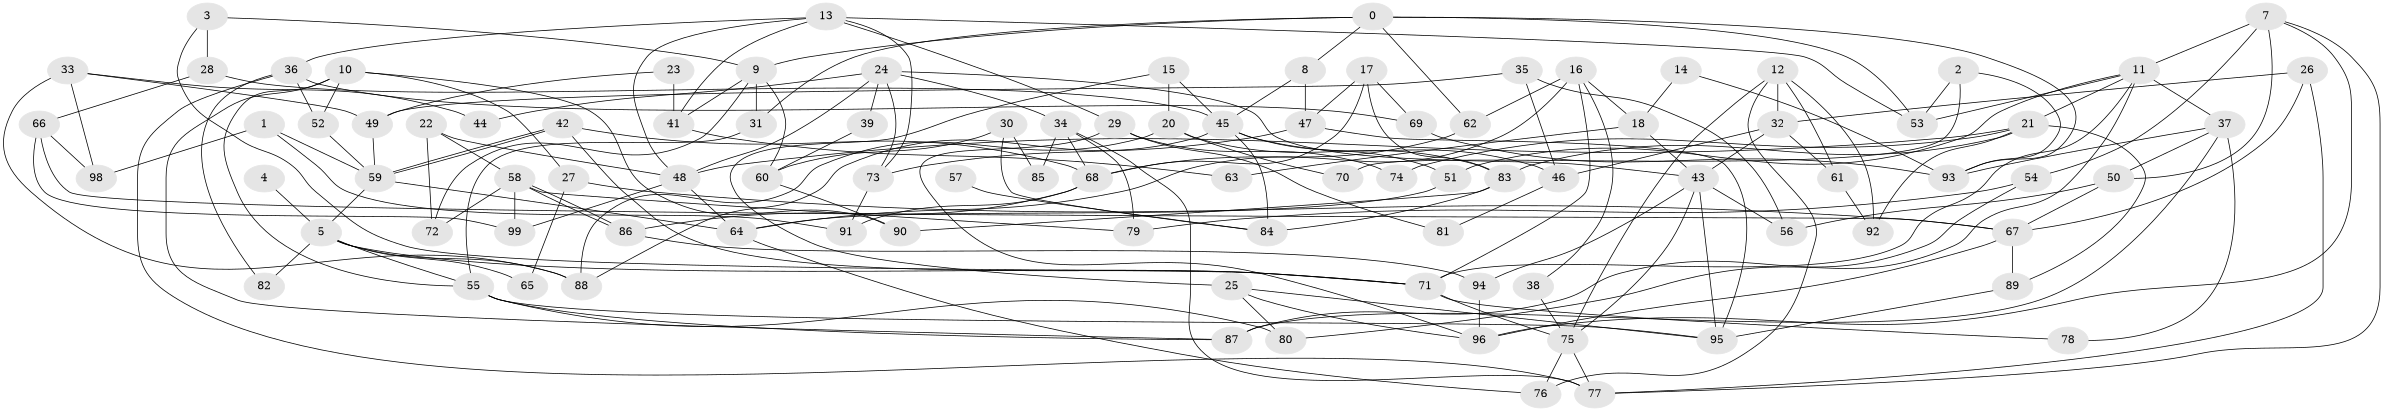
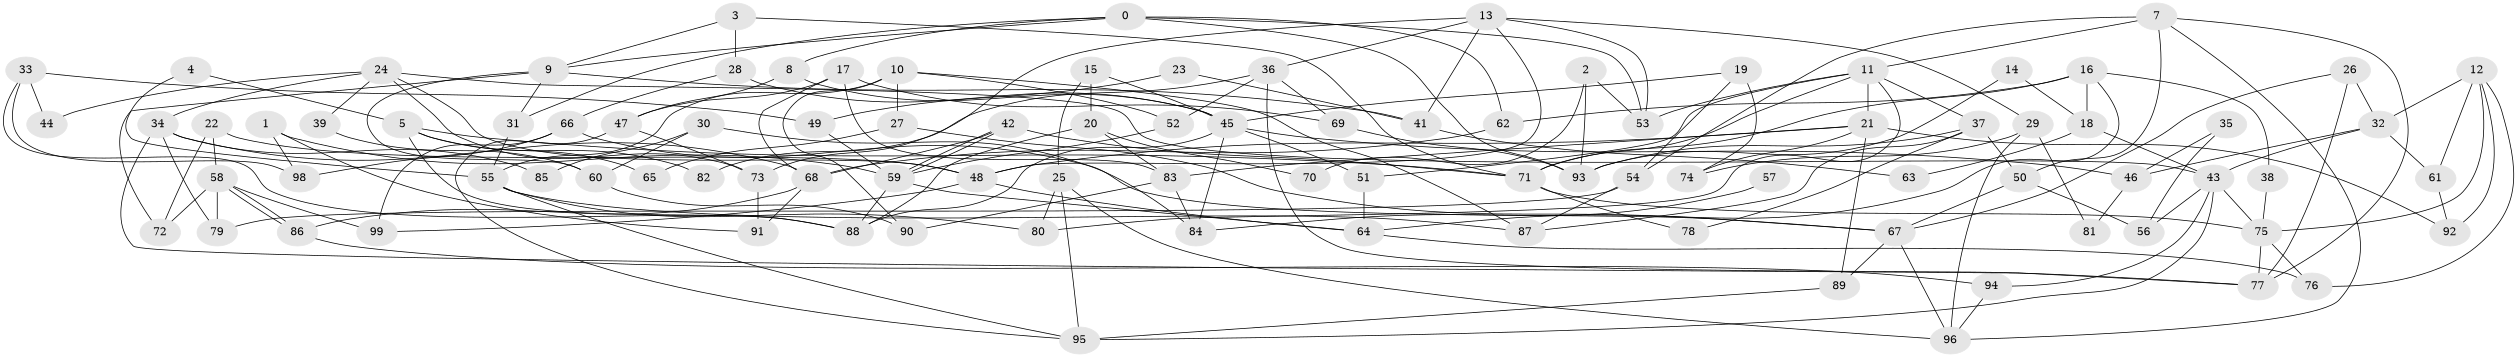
node "19": added
edge "35" -- "49": removed
edge "59" -- "5": now "59" -- "88"
edge "5" -- "55": now "4" -- "55"
